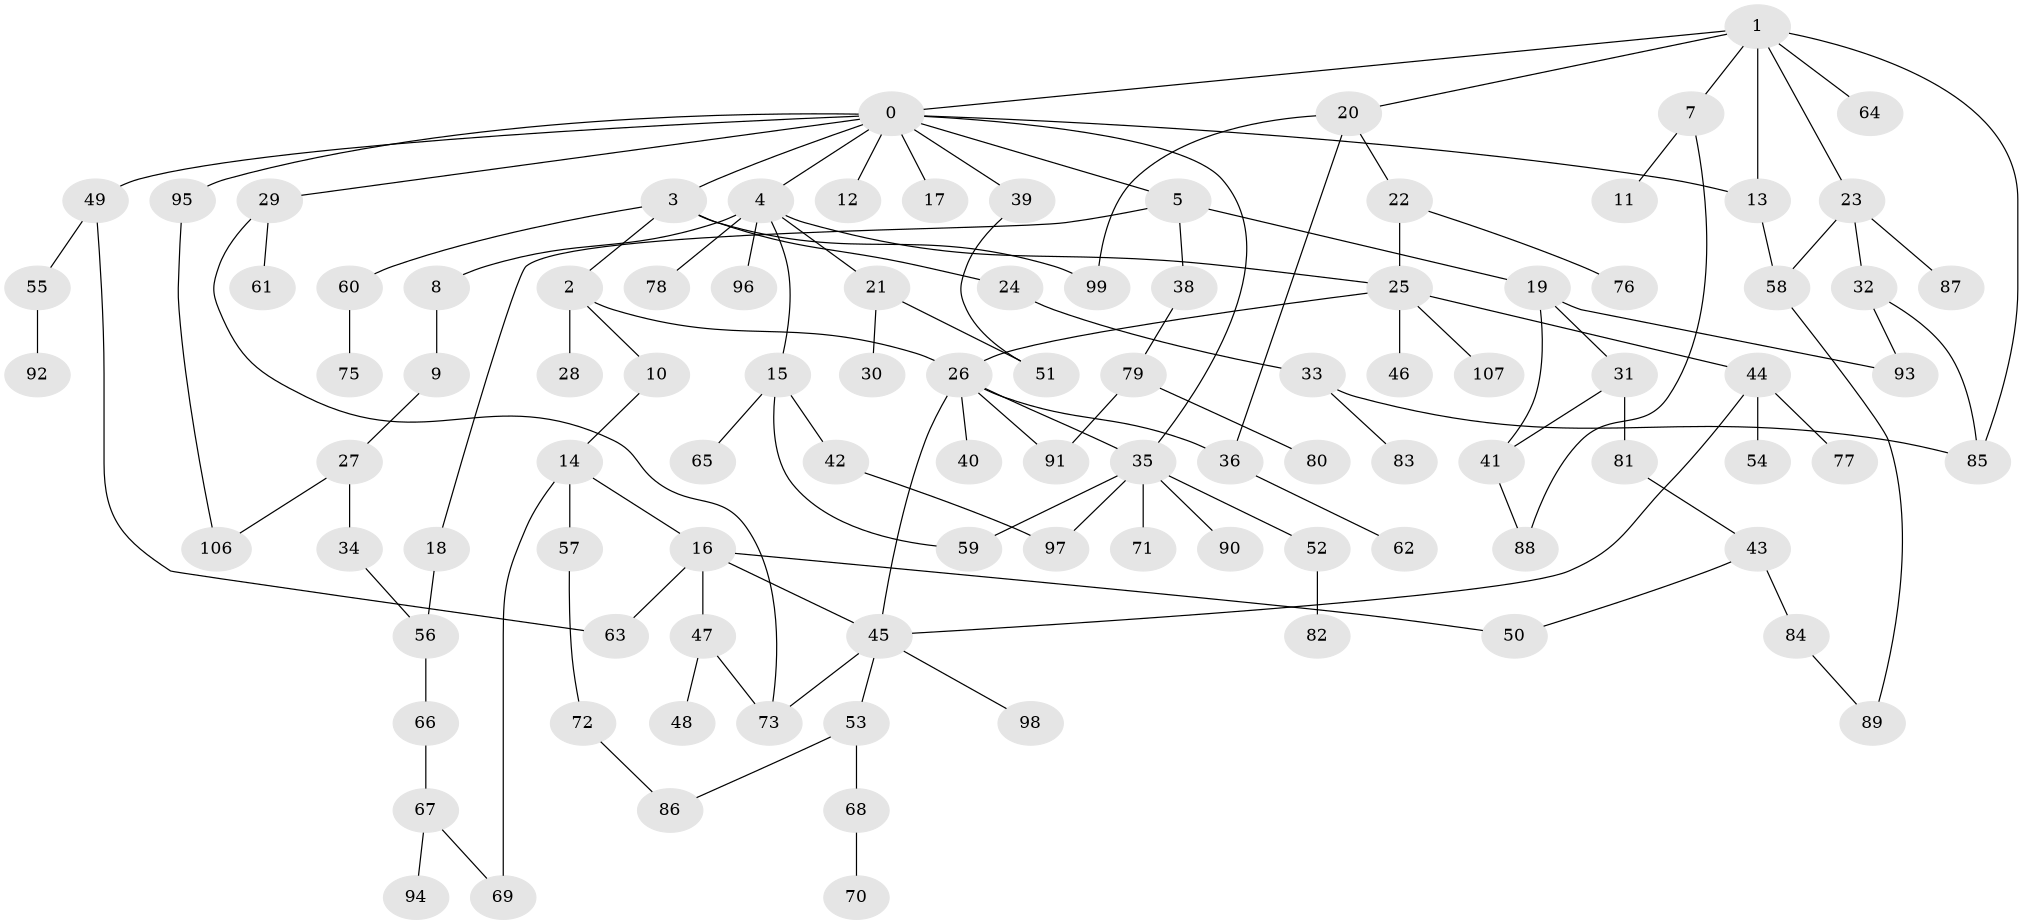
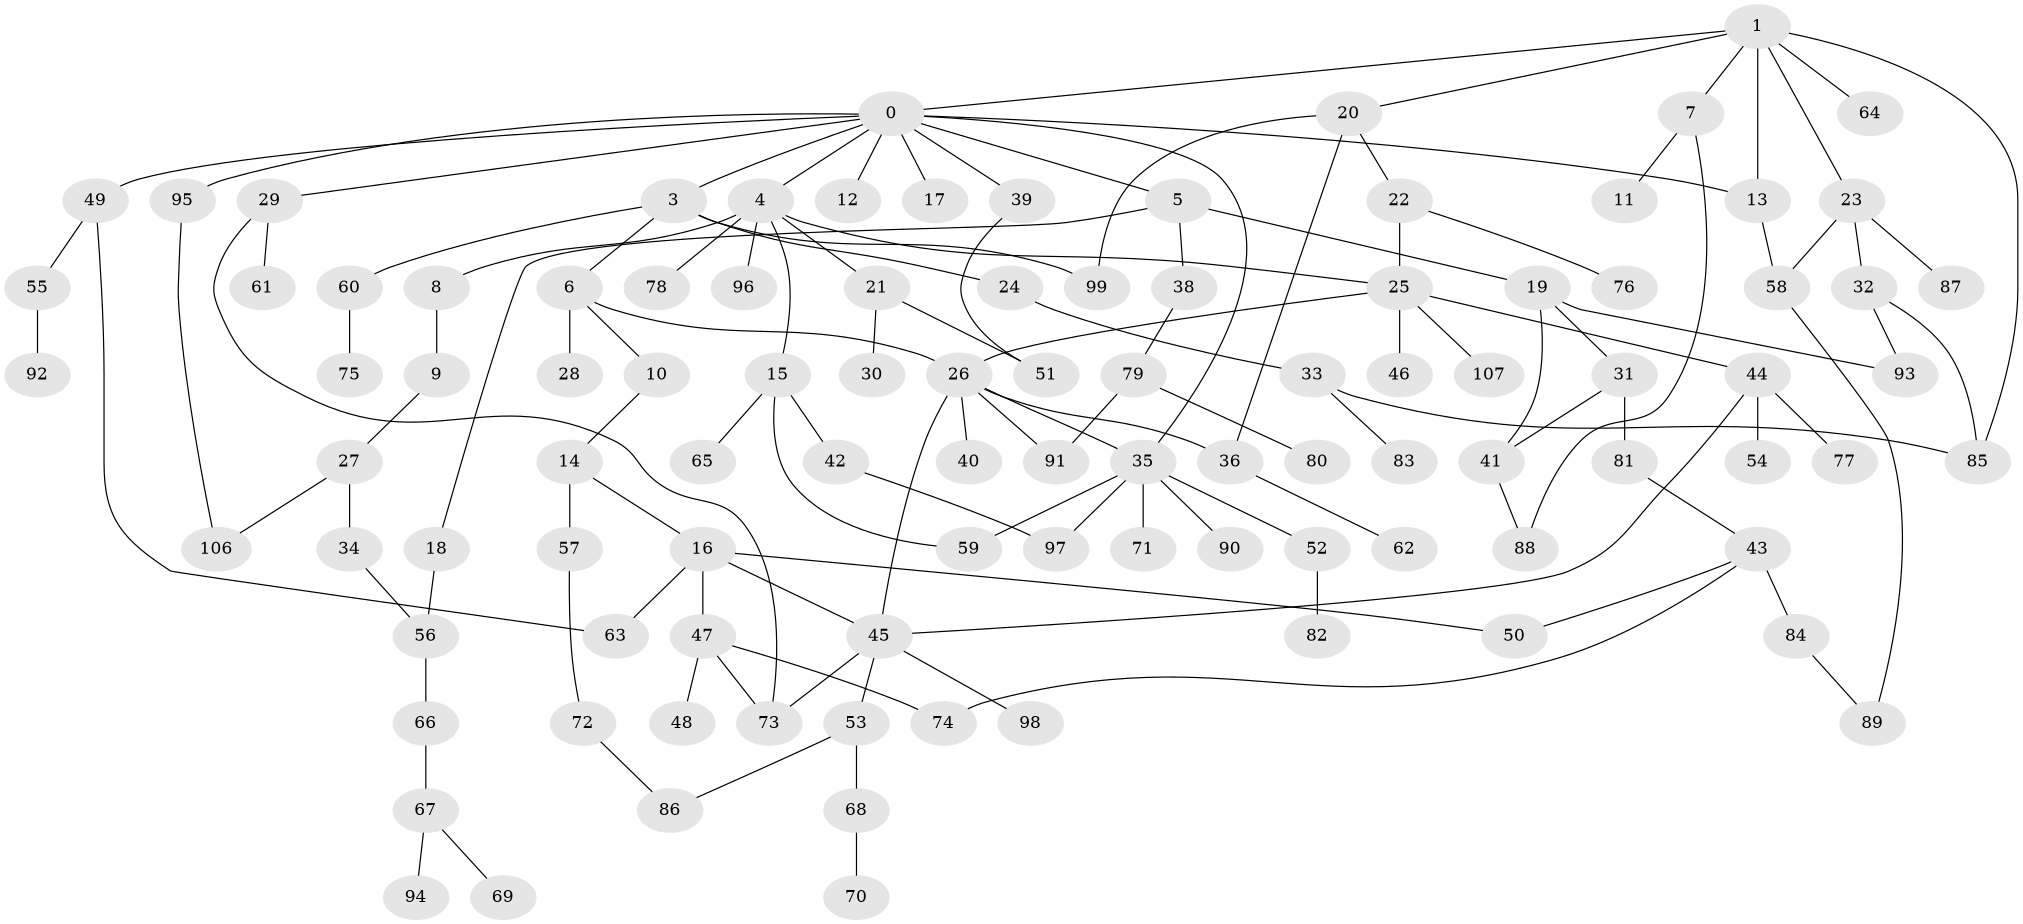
node "2": label "2" -> "6"
edge "14" -- "69": removed
node "74": added
